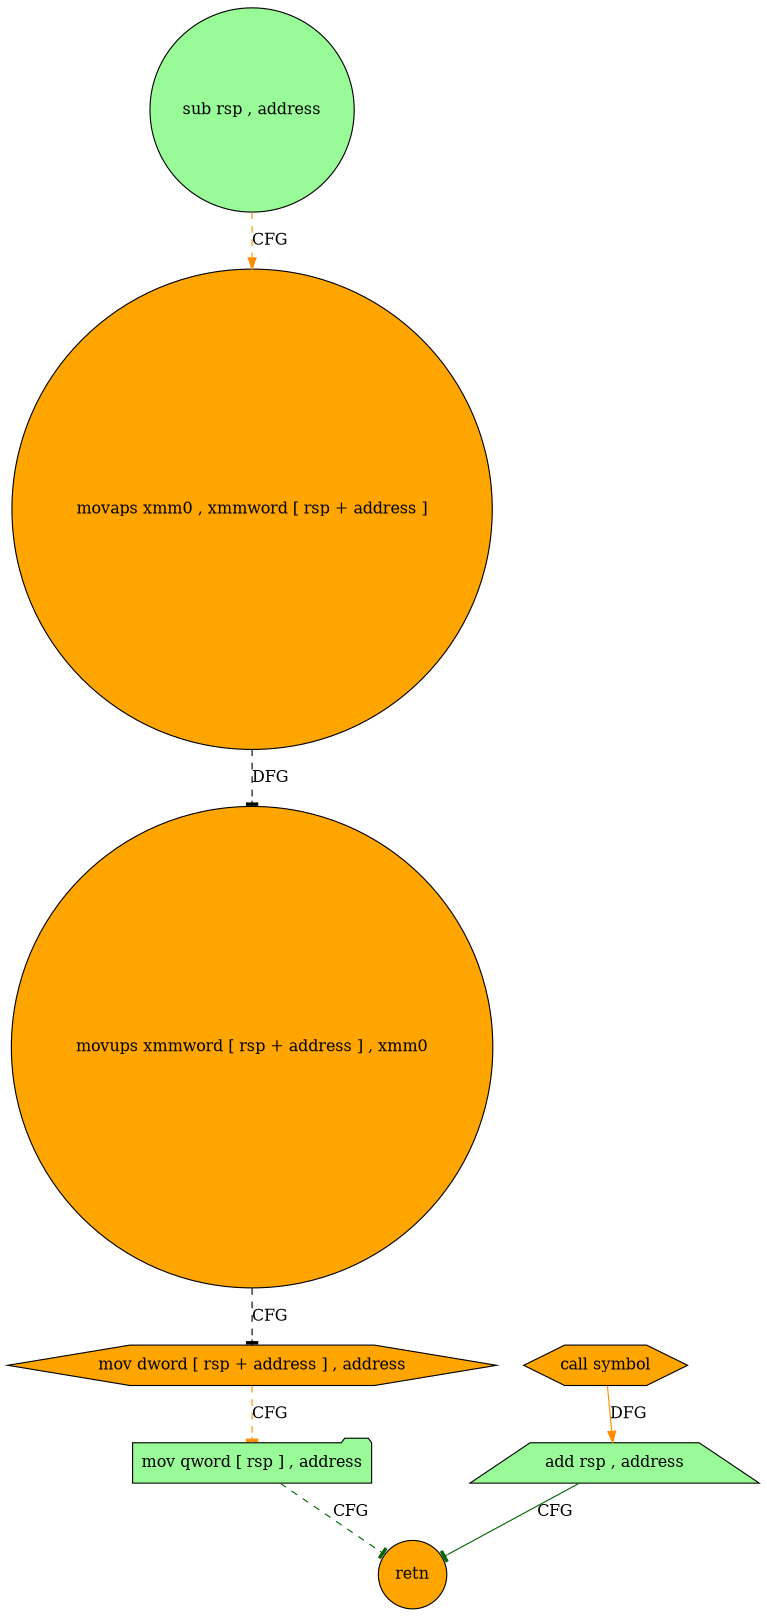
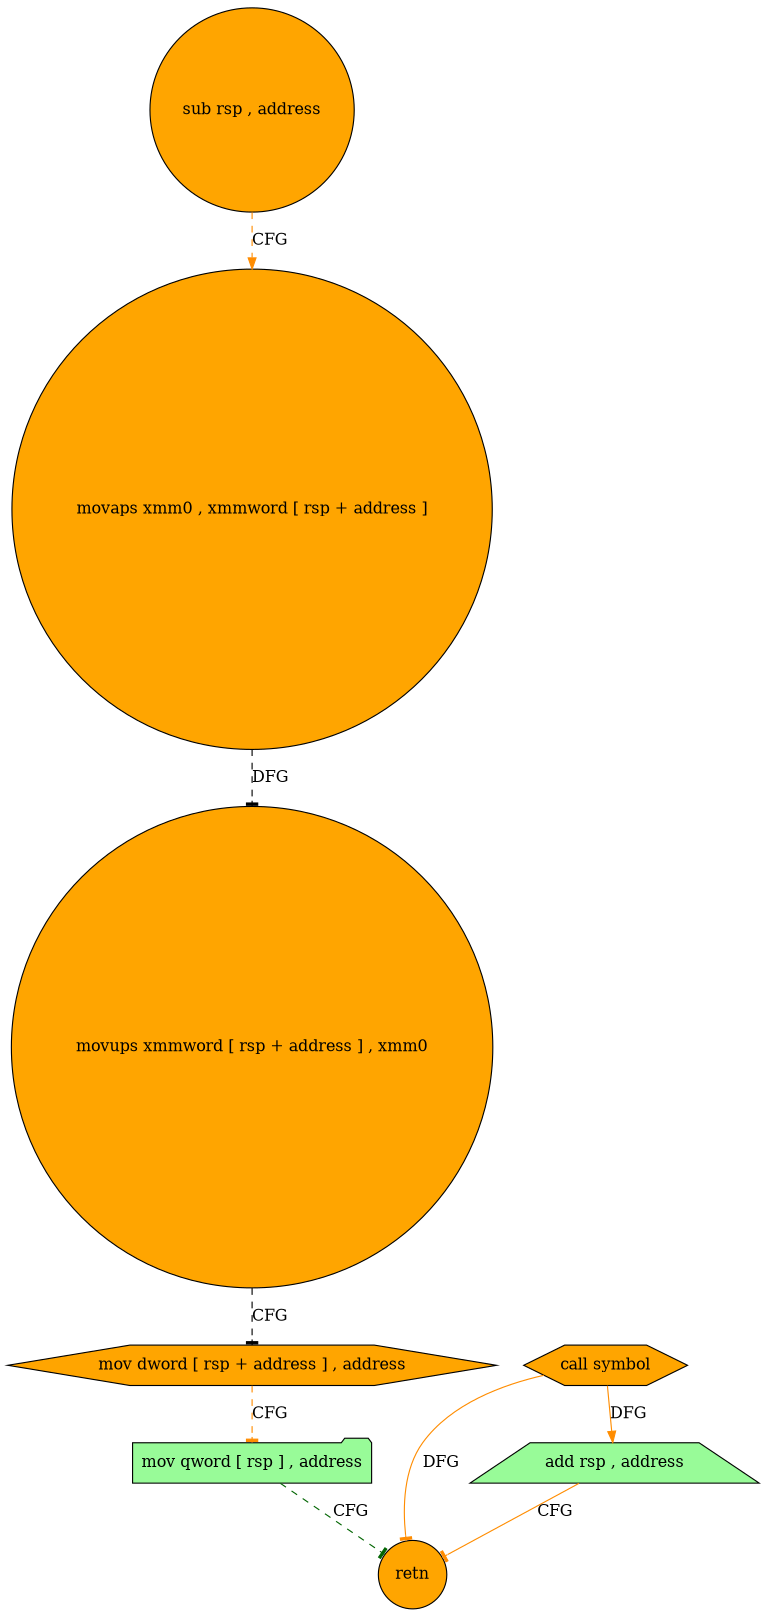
node "sub rsp , address": fillcolor palegreen -> orange
edge "call symbol" -> "retn": added, label "DFG"
edge "add rsp , address" -> "retn": color darkgreen -> darkorange
